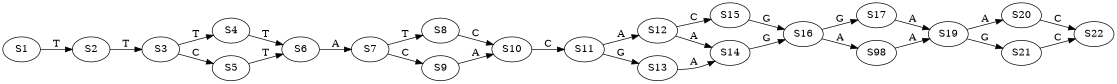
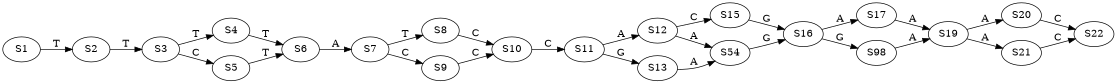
edge "S16" -> "S17": label "G" -> "A"
edge "S16" -> "S98": label "A" -> "G"
edge "S19" -> "S21": label "G" -> "A"
edge "S9" -> "S10": label "A" -> "C"
node "S14": label "S14" -> "S54"
